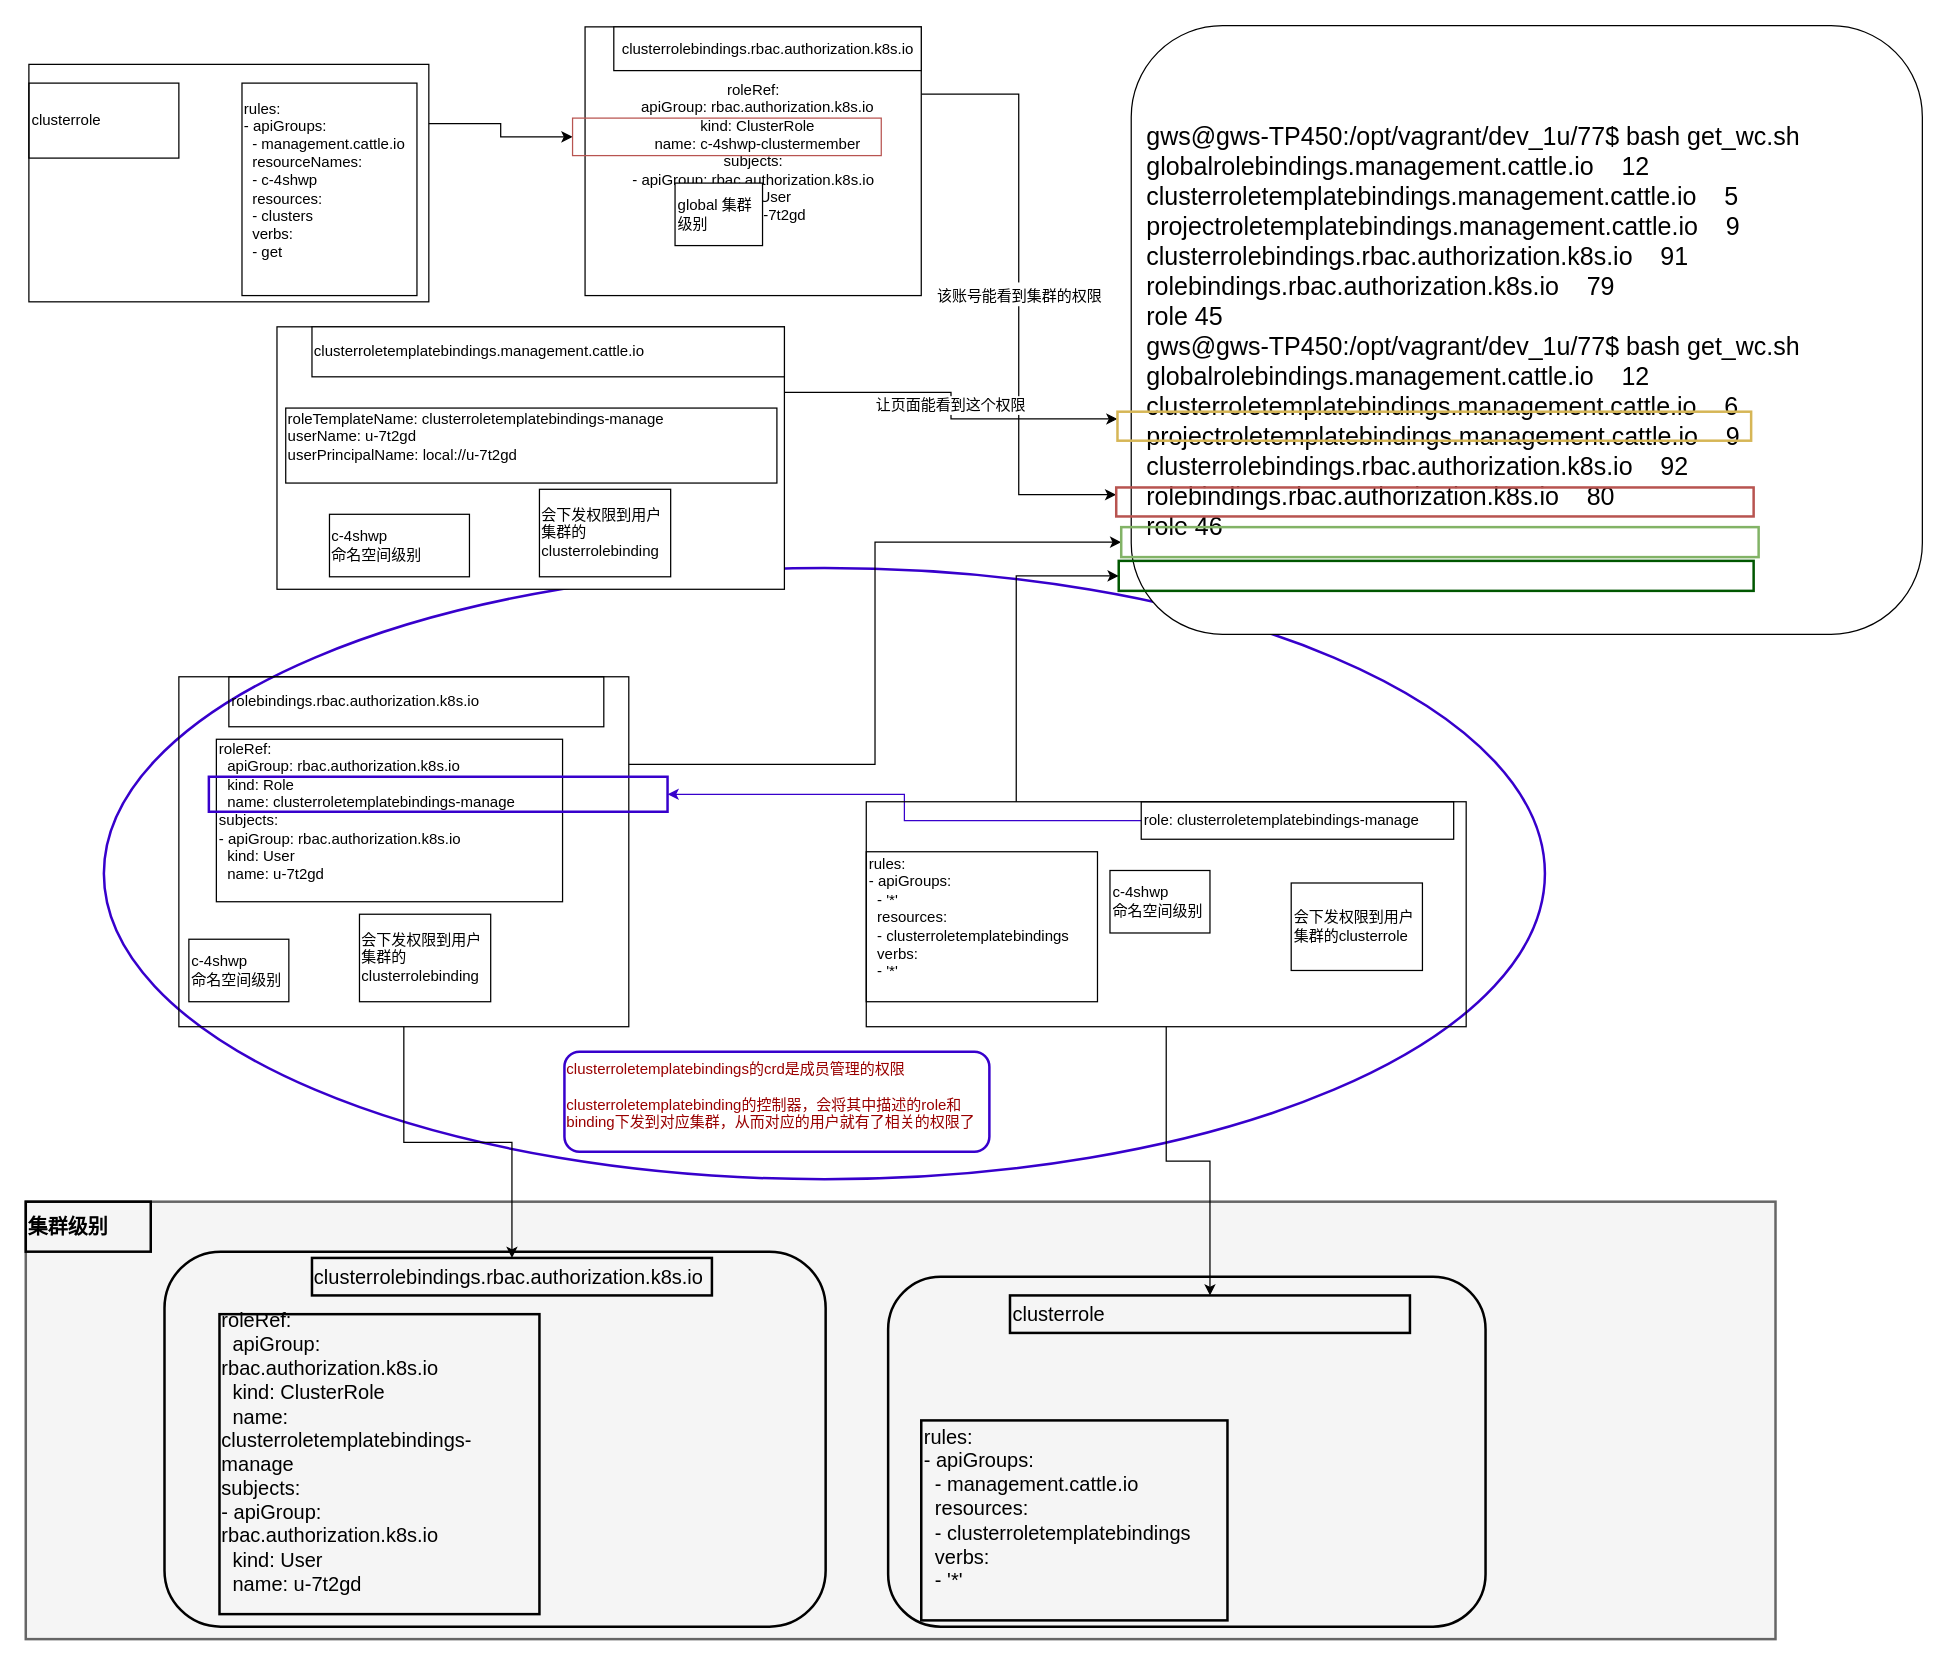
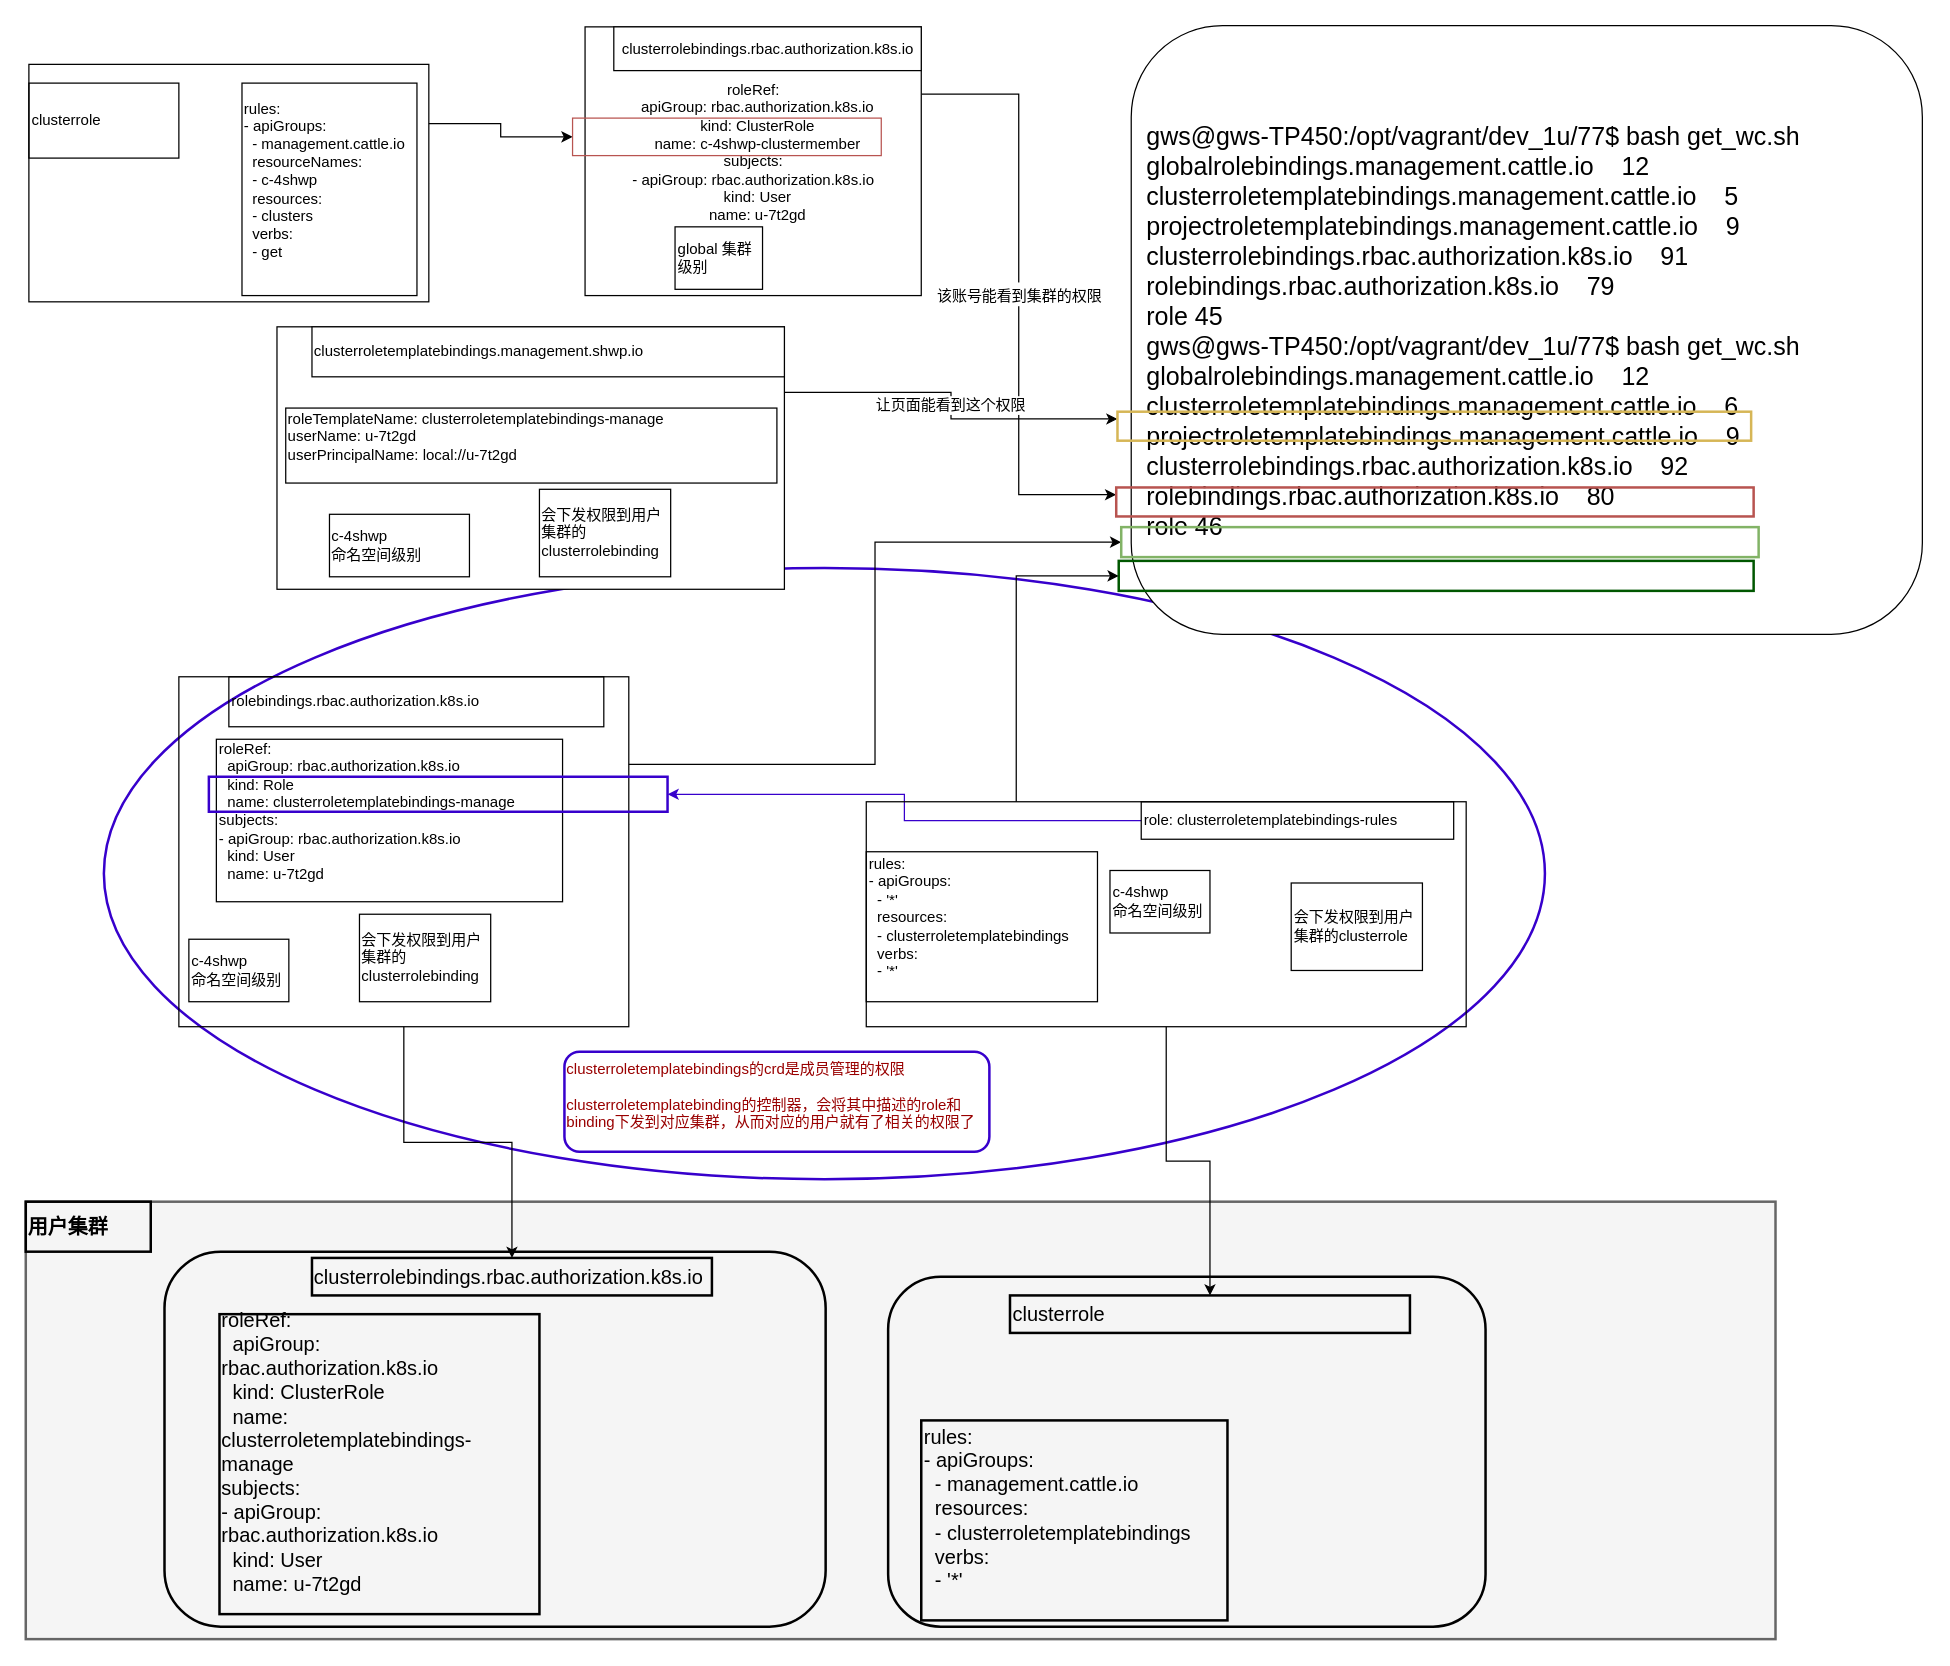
node "global 集群级别": moved (719, 214) -> (719, 258)
node "clusterroletemplatebindings.management.cattle.io": label "clusterroletemplatebindings.management.cattle.io" -> "clusterroletemplatebindings.management.shwp.io"
node "role: clusterroletemplatebindings-manage": label "role: clusterroletemplatebindings-manage" -> "role: clusterroletemplatebindings-rules"
node "集群级别": label "集群级别" -> "用户集群"
